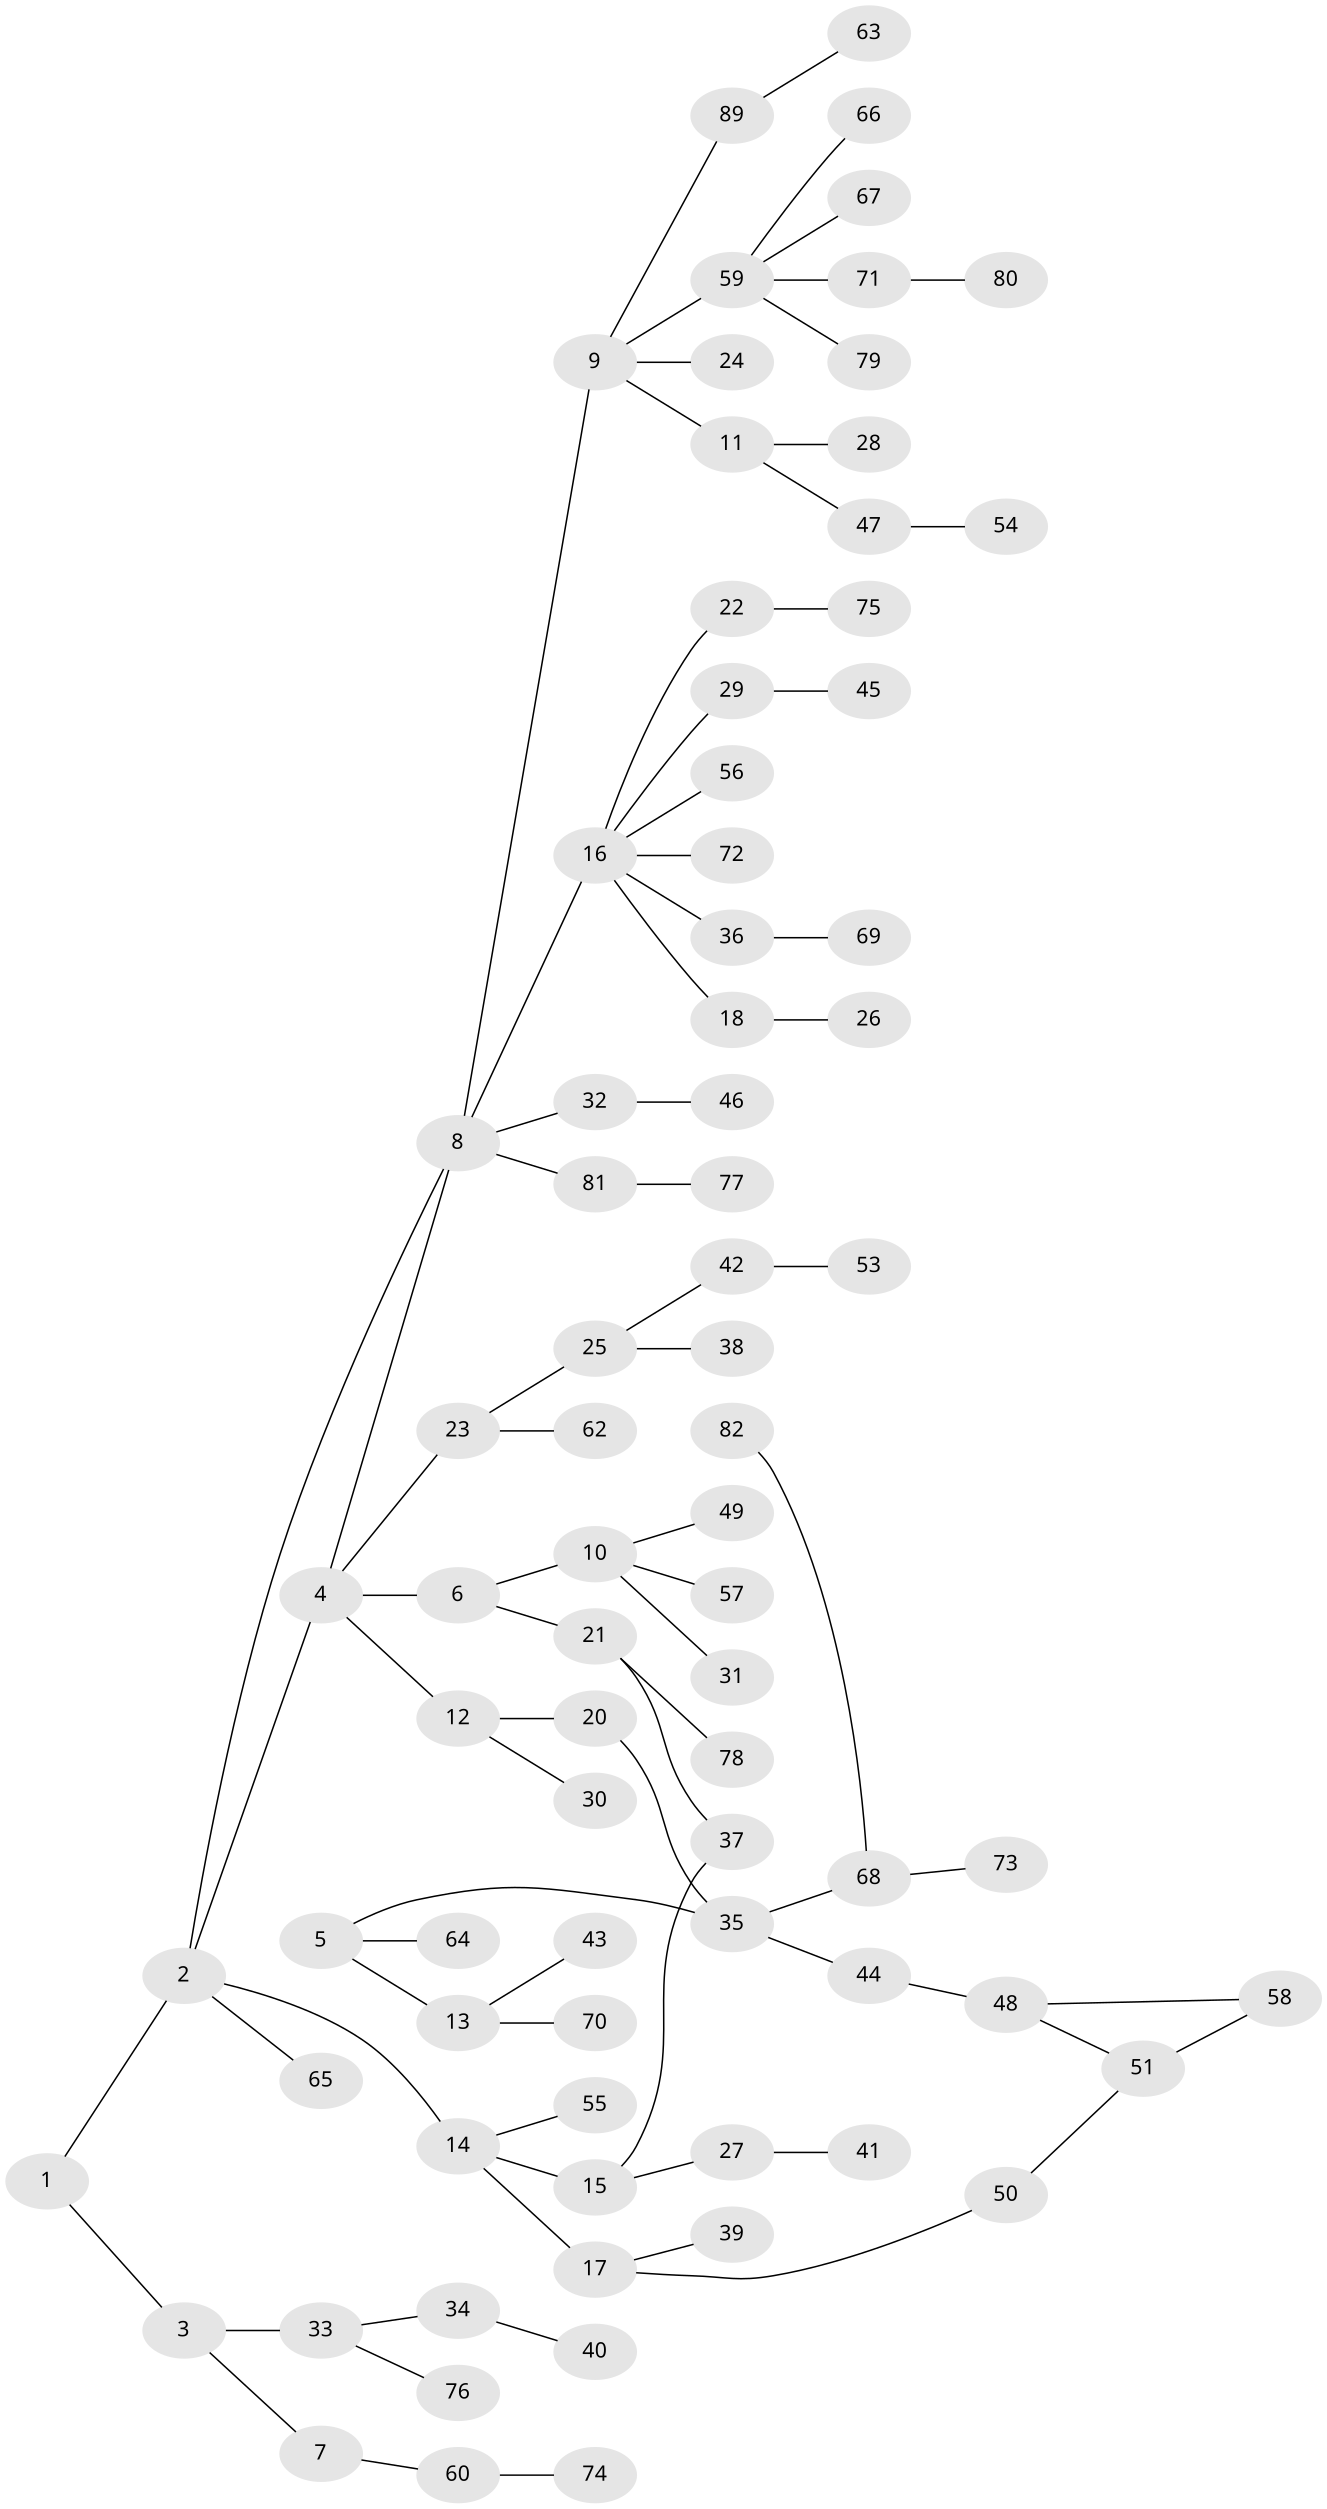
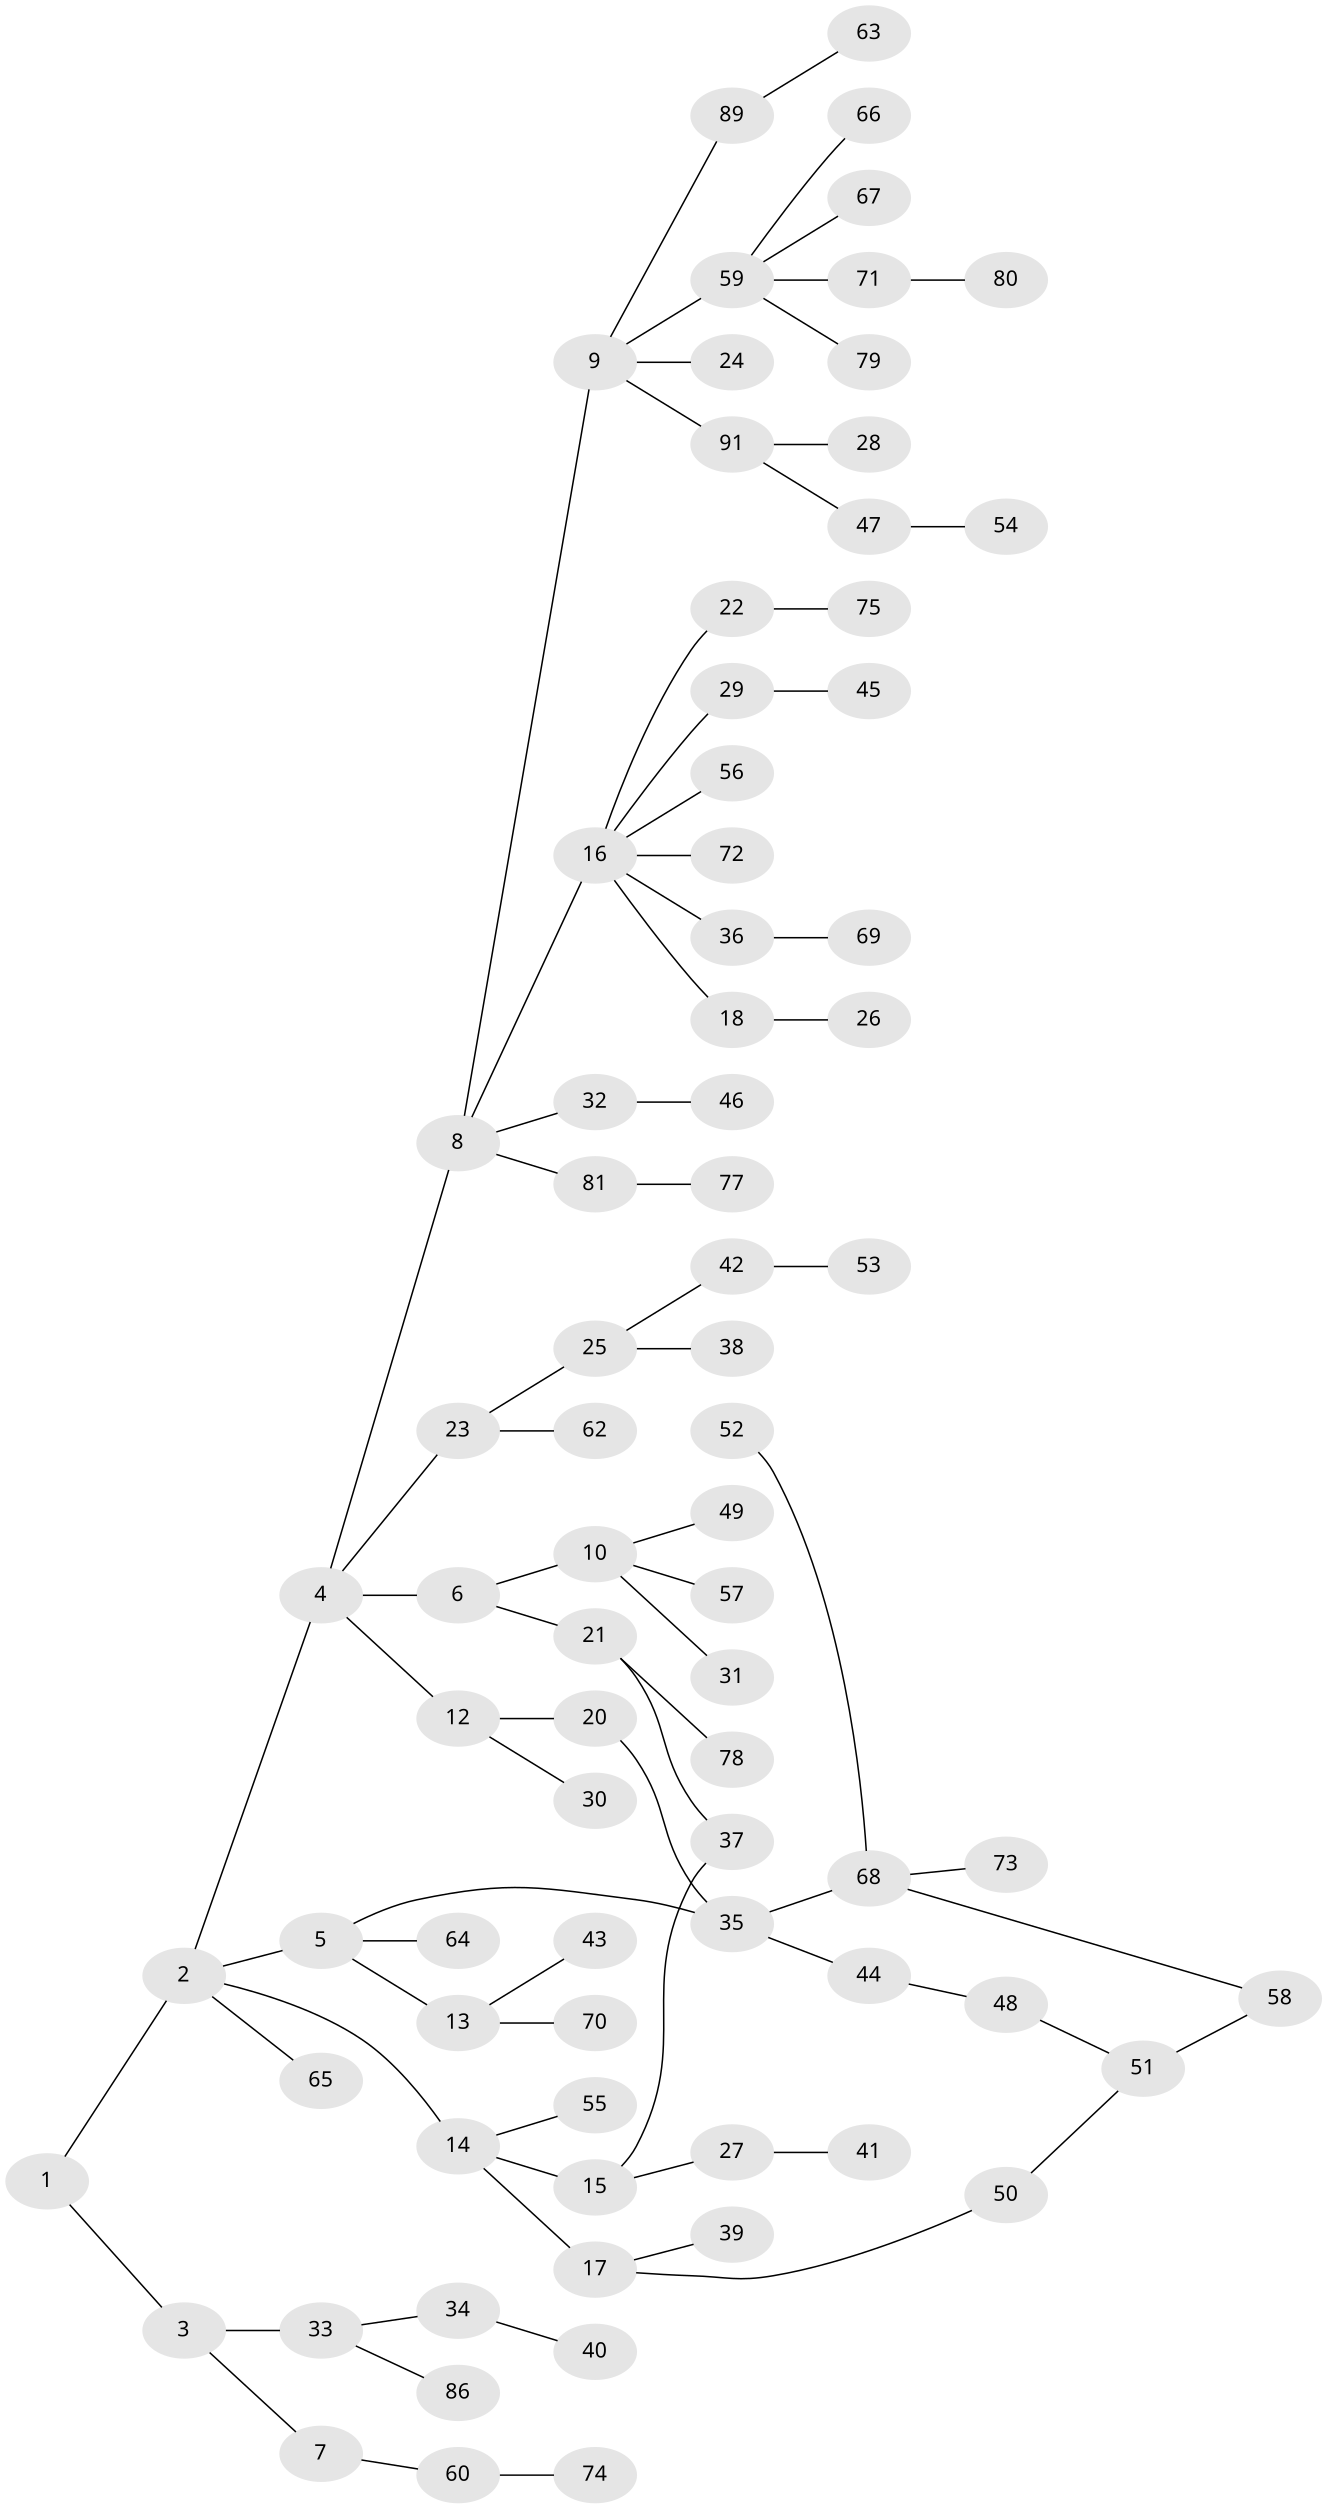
node "11": label "11" -> "91"
node "82": label "82" -> "52"
edge "8" -- "2": now "5" -- "2"
edge "58" -- "48": now "58" -- "68"
node "76": label "76" -> "86"
